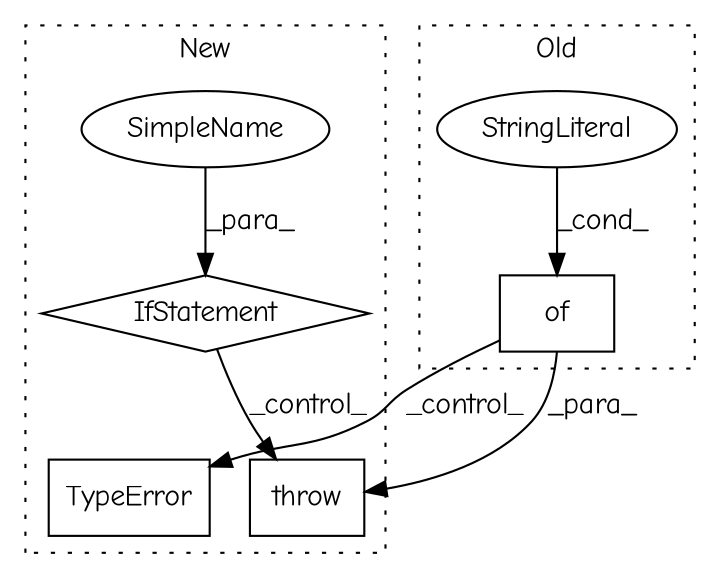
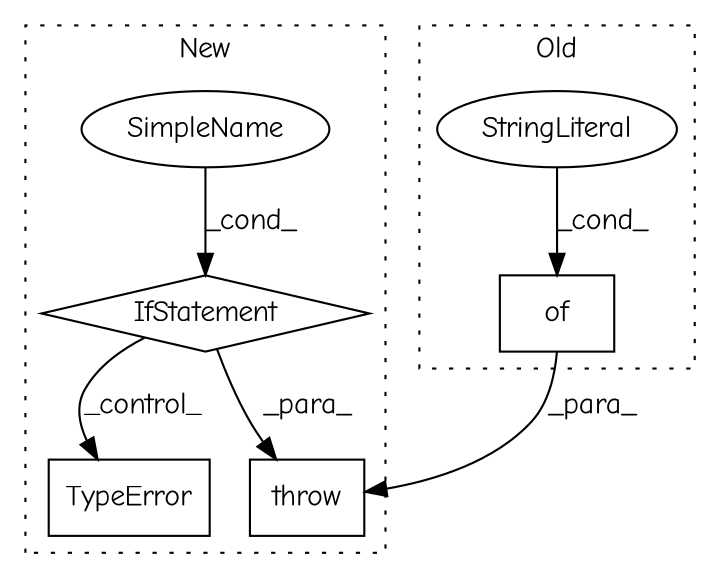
edge "SimpleName" -> "IfStatement": label "_para_" -> "_cond_"
edge "IfStatement" -> "throw": label "_control_" -> "_para_"
edge "of" -> "TypeError": now "IfStatement" -> "TypeError"
